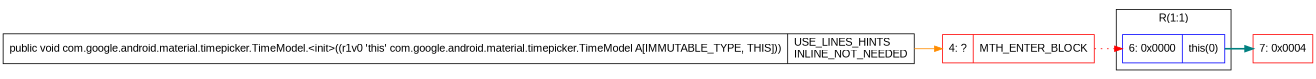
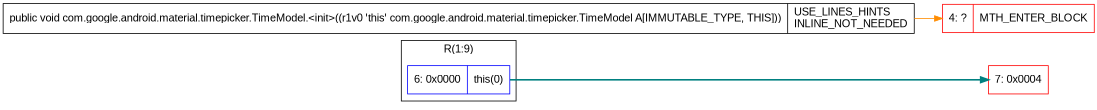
cluster "R(1:1)": label "R(1:1)" -> "R(1:9)"
edge "4: ?" -> "6: 0x0000": removed
